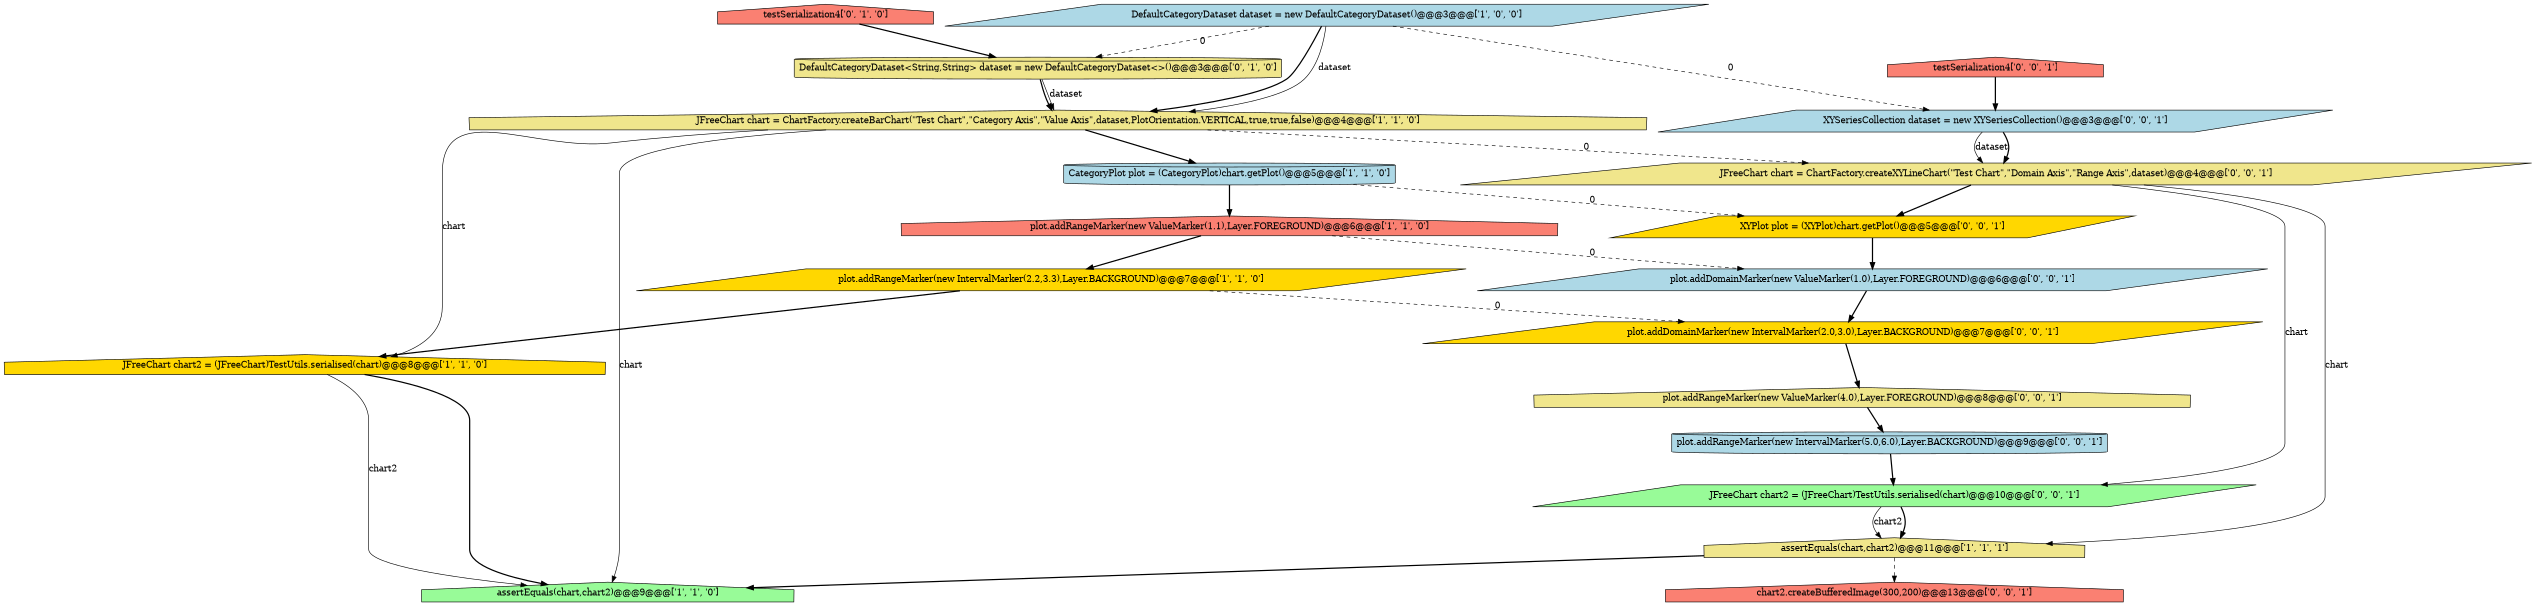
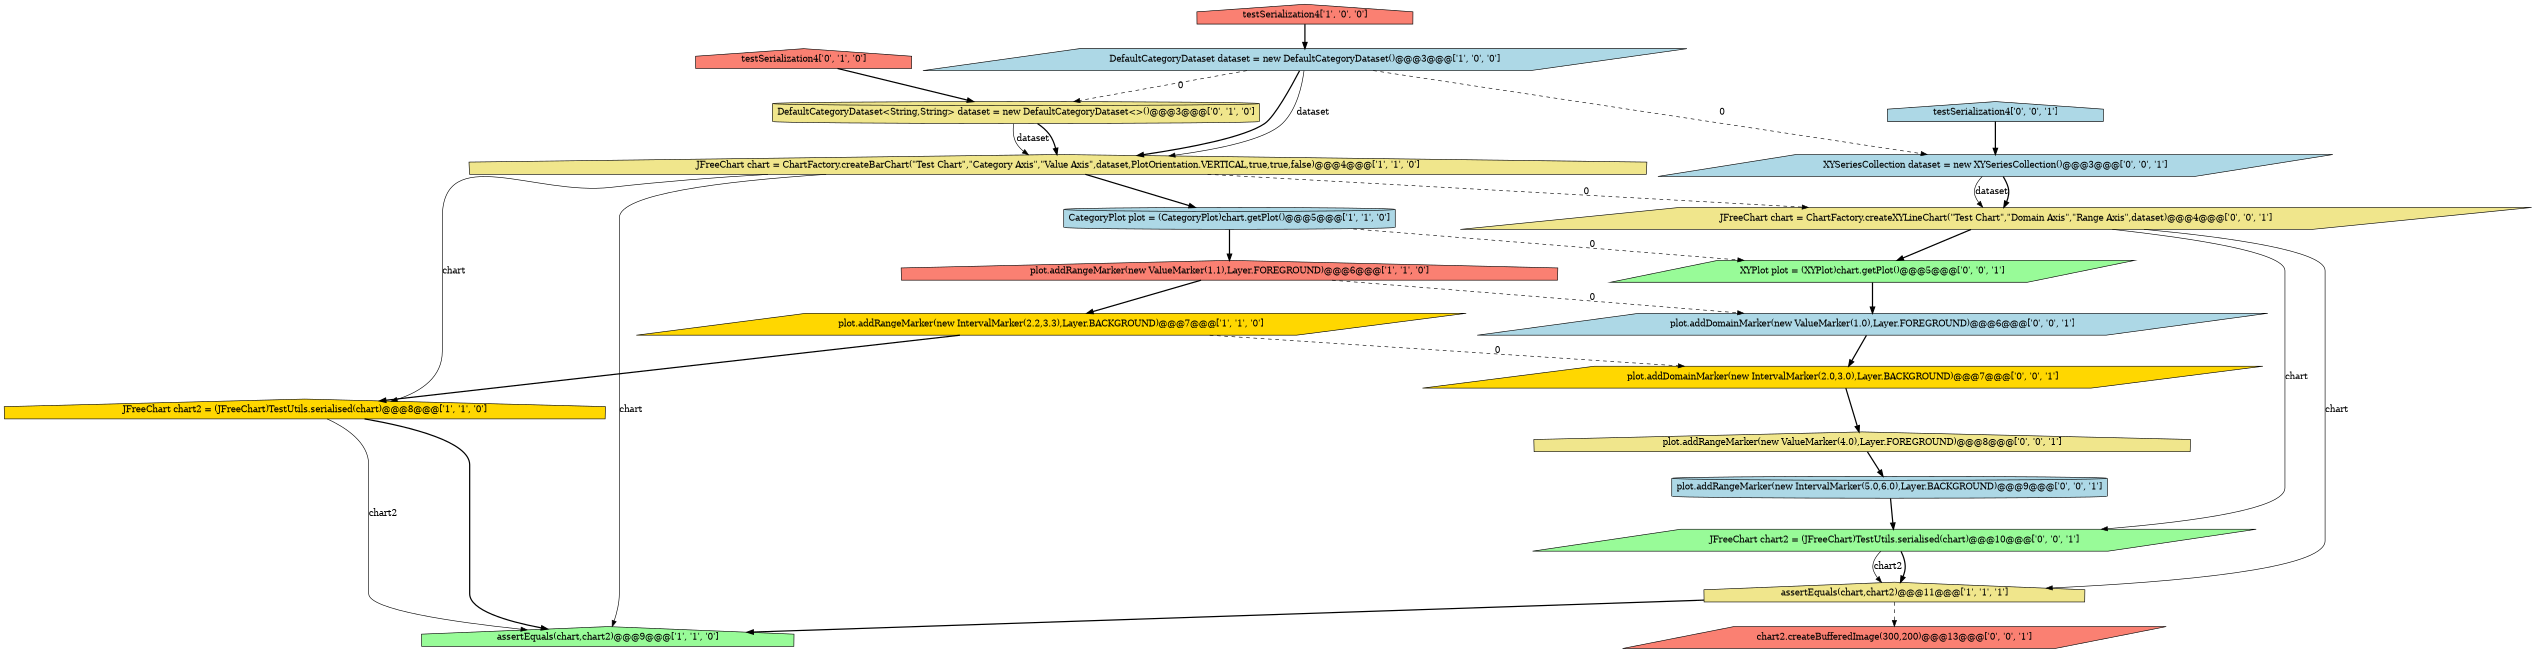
node "testSerialization4['1', '0', '0']": added
node "testSerialization4['0', '0', '1']": fillcolor salmon -> lightblue
node "XYPlot plot = (XYPlot)chart.getPlot()@@@5@@@['0', '0', '1']": fillcolor gold -> palegreen
node "chart2.createBufferedImage(300,200)@@@13@@@['0', '0', '1']": shape house -> parallelogram
